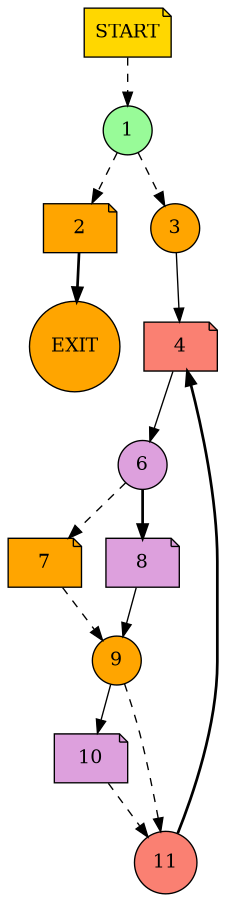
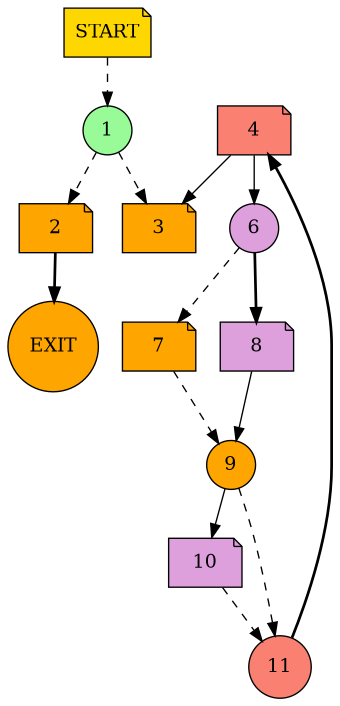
node "3": shape circle -> note
edge "3" -> "4": reversed
